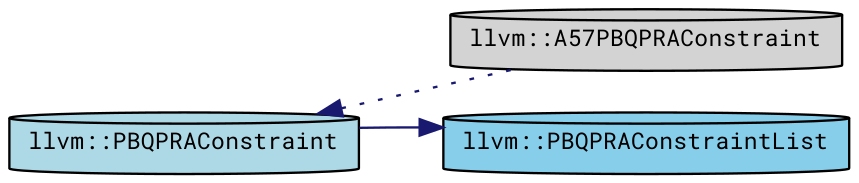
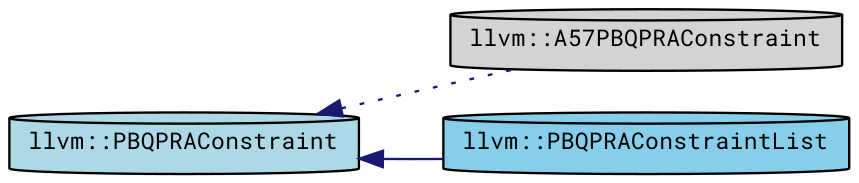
edge "llvm::PBQPRAConstraint" -> "llvm::PBQPRAConstraintList": reversed
